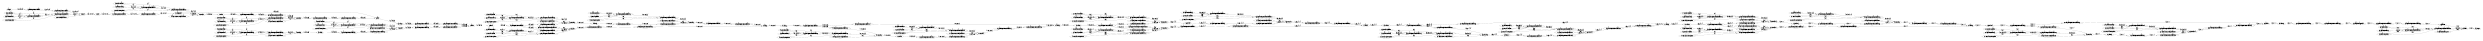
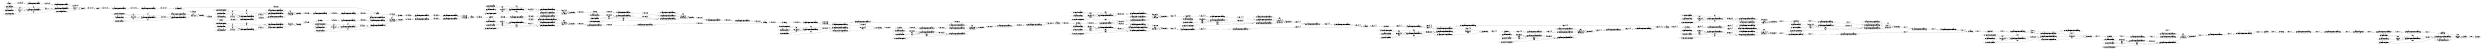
edge "121 conv2d_10_zero_point_0" -> "123 dequantize_per_channel_default_10": now "121 conv2d_10_zero_point_0" -> "118 dequantize_per_tensor_default_17"
node "116 quantize_per_tensor_default_14": label "116 quantize_per_tensor_default_14" -> "116 conv_per_tensor_default_14"
